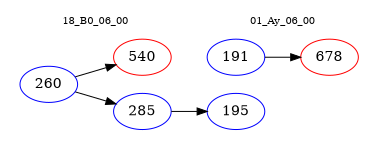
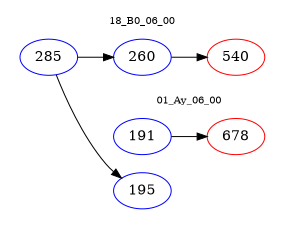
edge "260" -> "285": reversed
